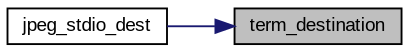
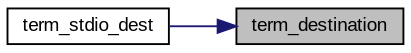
node "jpeg_stdio_dest": label "jpeg_stdio_dest" -> "term_stdio_dest"
